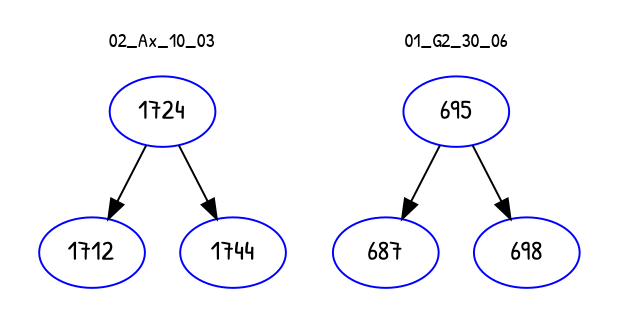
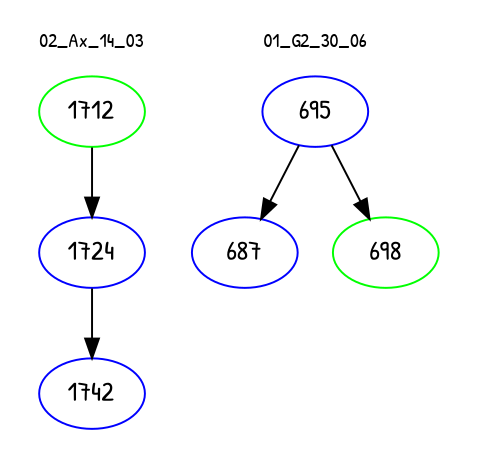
cluster "02_Ax_10_03": label "02_Ax_10_03" -> "02_Ax_14_03"
edge "1724" -> "1712": reversed
node "1712": color blue -> green
node "1744": label "1744" -> "1742"
node "698": color blue -> green
